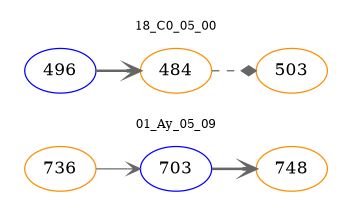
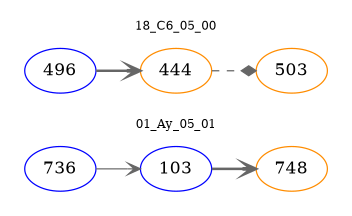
cluster "18_C0_05_00": label "18_C0_05_00" -> "18_C6_05_00"
node "484": label "484" -> "444"
cluster "01_Ay_05_09": label "01_Ay_05_09" -> "01_Ay_05_01"
node "736": color darkorange -> blue
node "703": label "703" -> "103"
